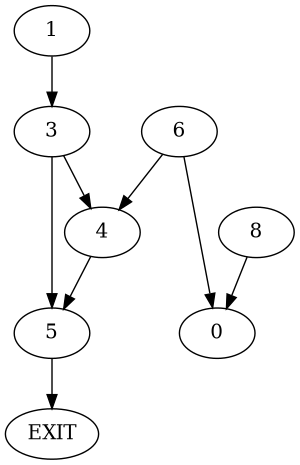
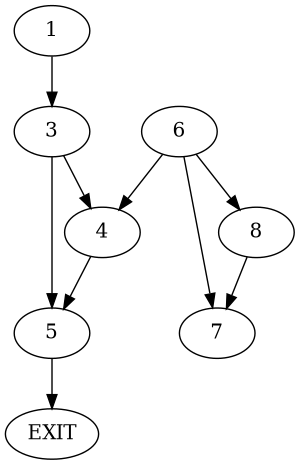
edge "6" -> "8": added
node "0": label "0" -> "7"
